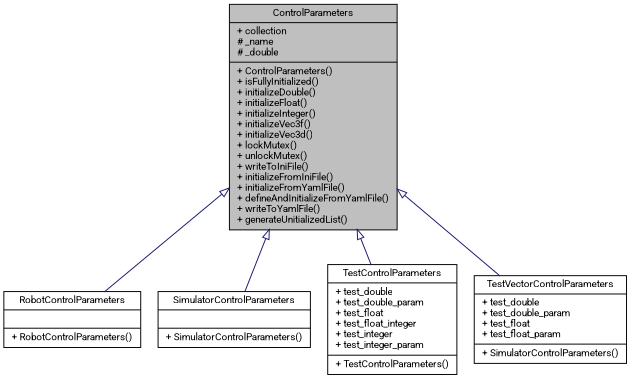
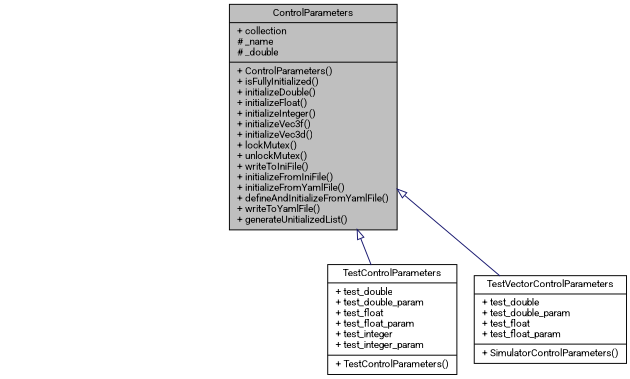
node "RobotControlParameters": removed
node "SimulatorControlParameters": removed
node "TestControlParameters": text "+ test_float_integer" -> "+ test_float_param"
